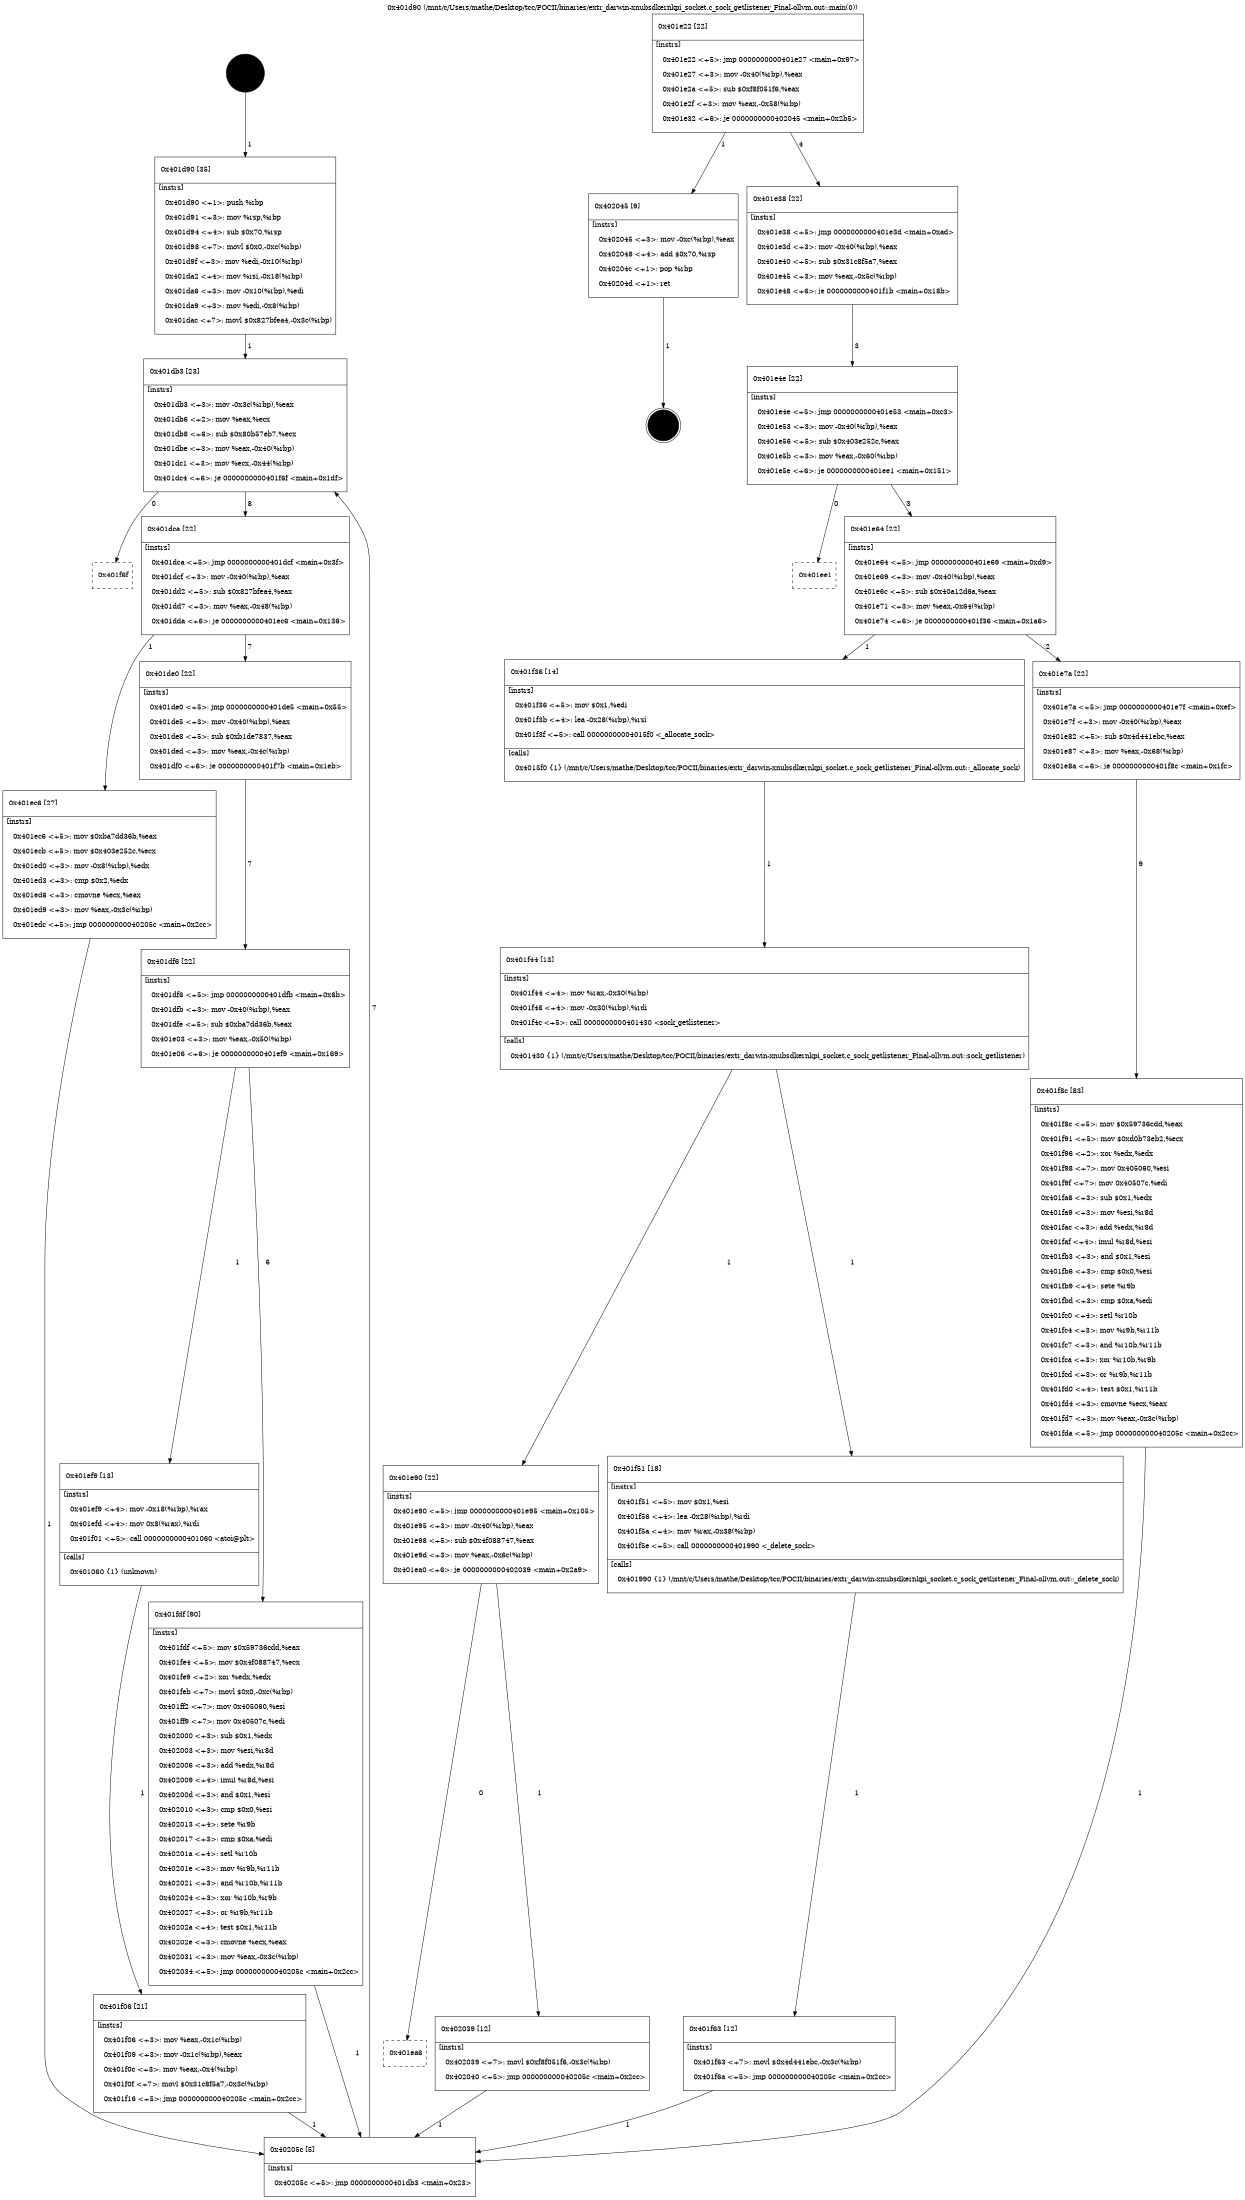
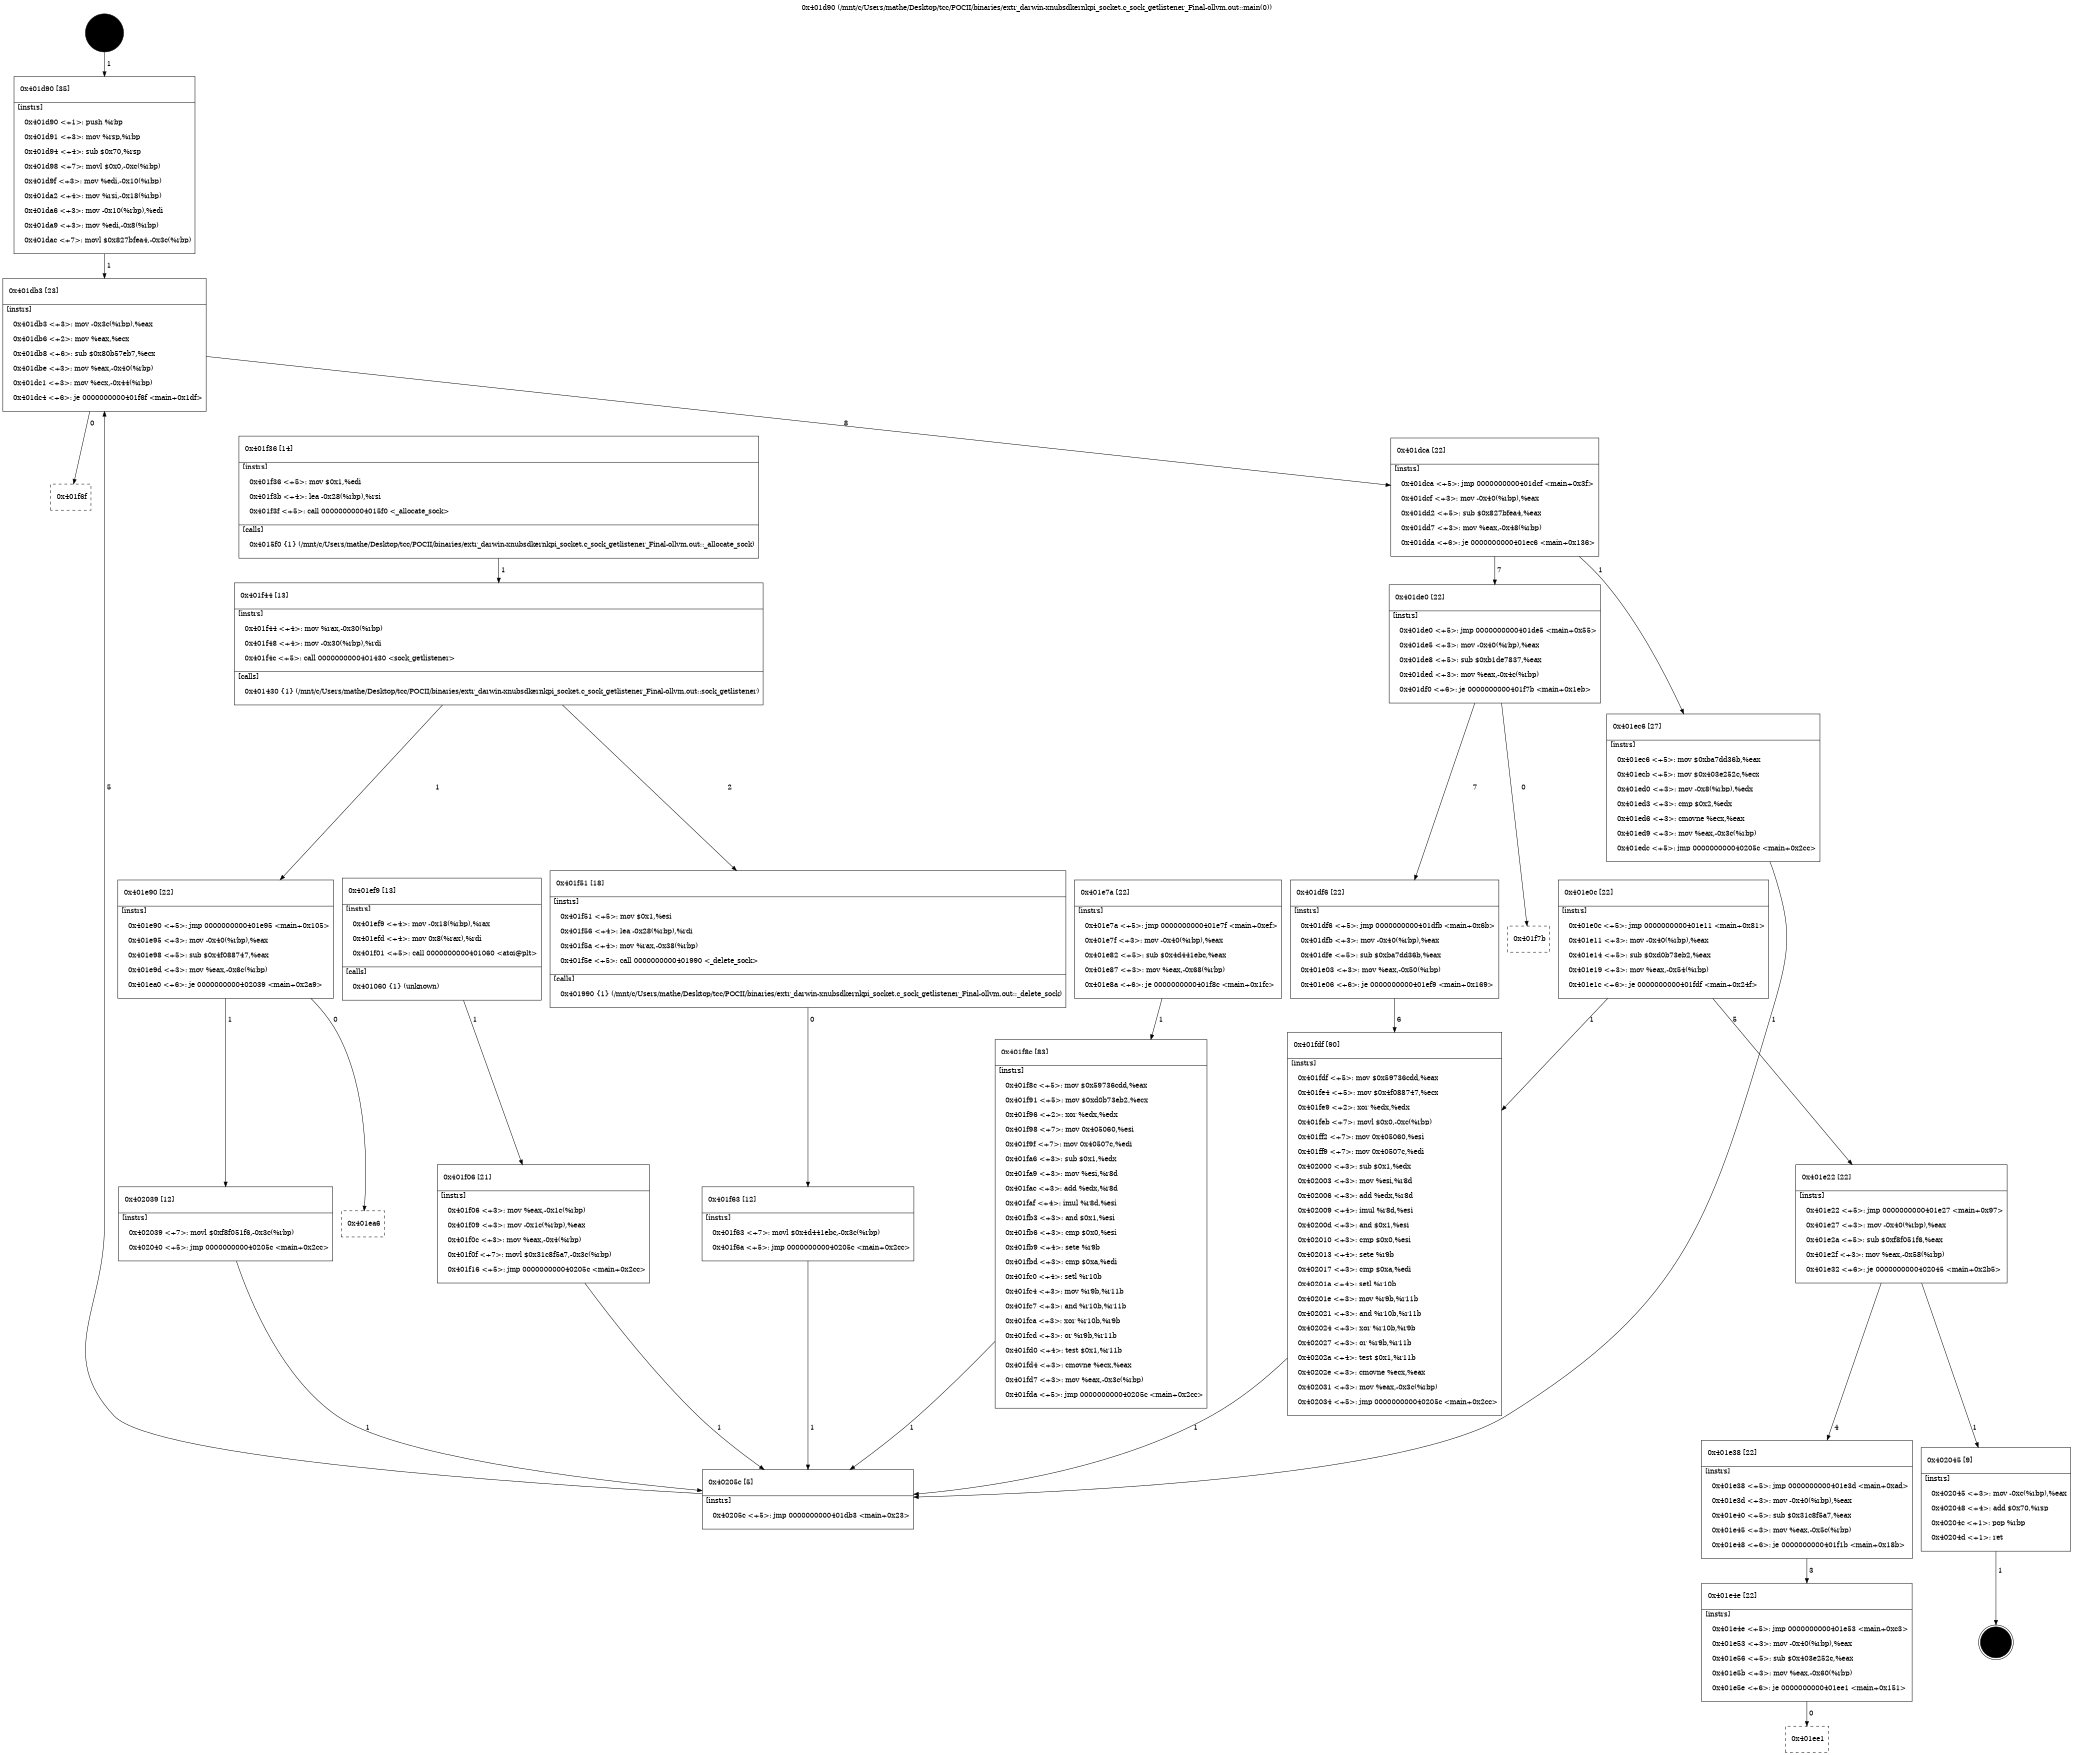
node "0x401e64 [22]": removed
edge "0x401e7a [22]" -> "0x401f8c [83]": label " 9" -> " 1"
node "0x401f7b": added
node "0x401e0c [22]": added
edge "0x40205c [5]" -> "0x401db3 [23]": label " 7" -> " 5"
edge "0x401df6 [22]" -> "0x401ef9 [13]": removed, label "1"
edge "0x401f44 [13]" -> "0x401f51 [18]": label " 1" -> " 2"
edge "0x401f51 [18]" -> "0x401f63 [12]": label " 1" -> " 0"
